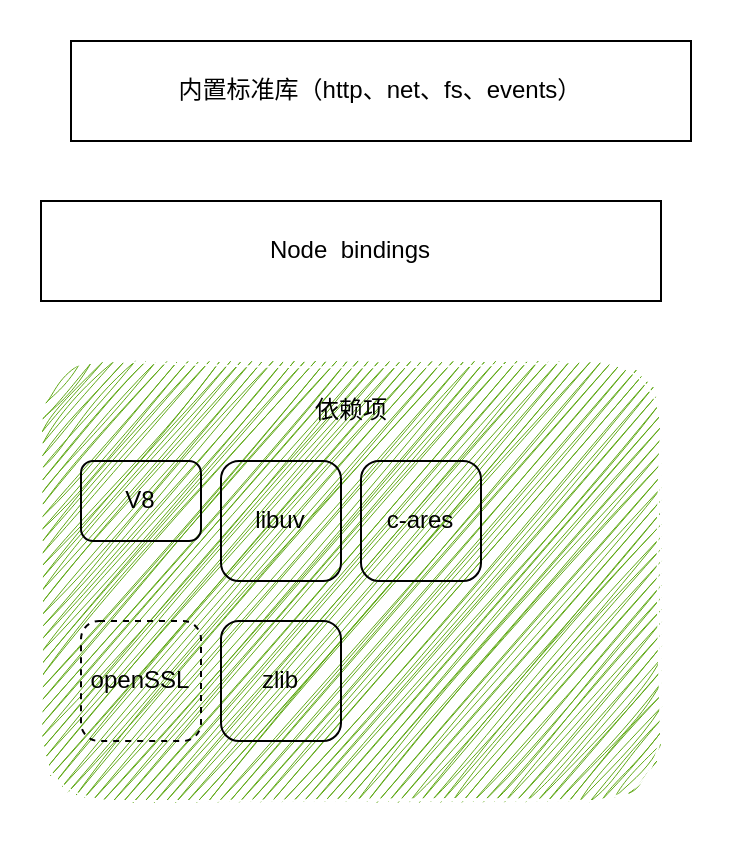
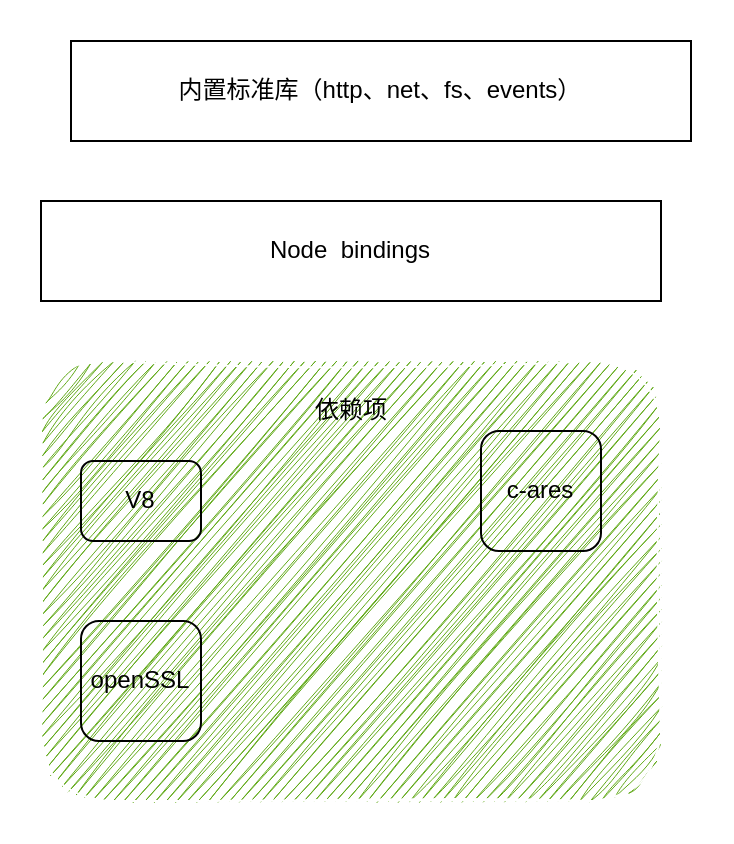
node "libuv": removed
node "c-ares": moved (421, 521) -> (541, 491)
node "openSSL": style dashed -> solid
node "zlib": removed
